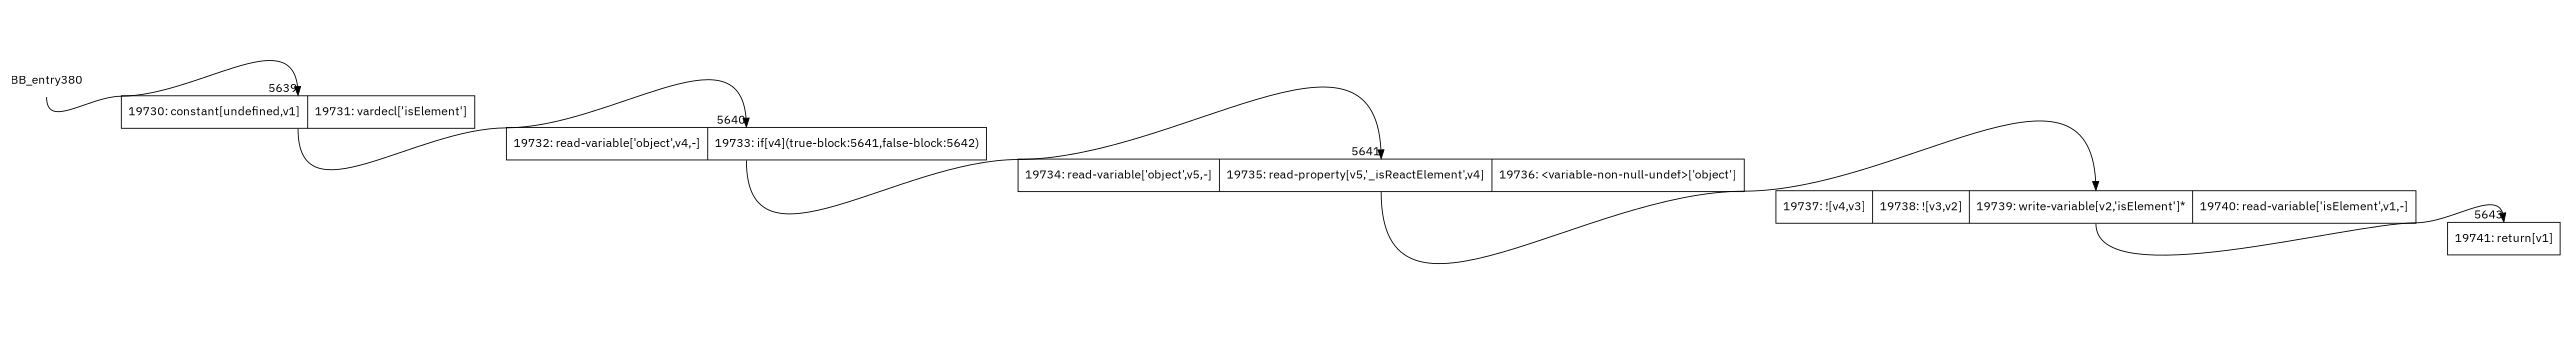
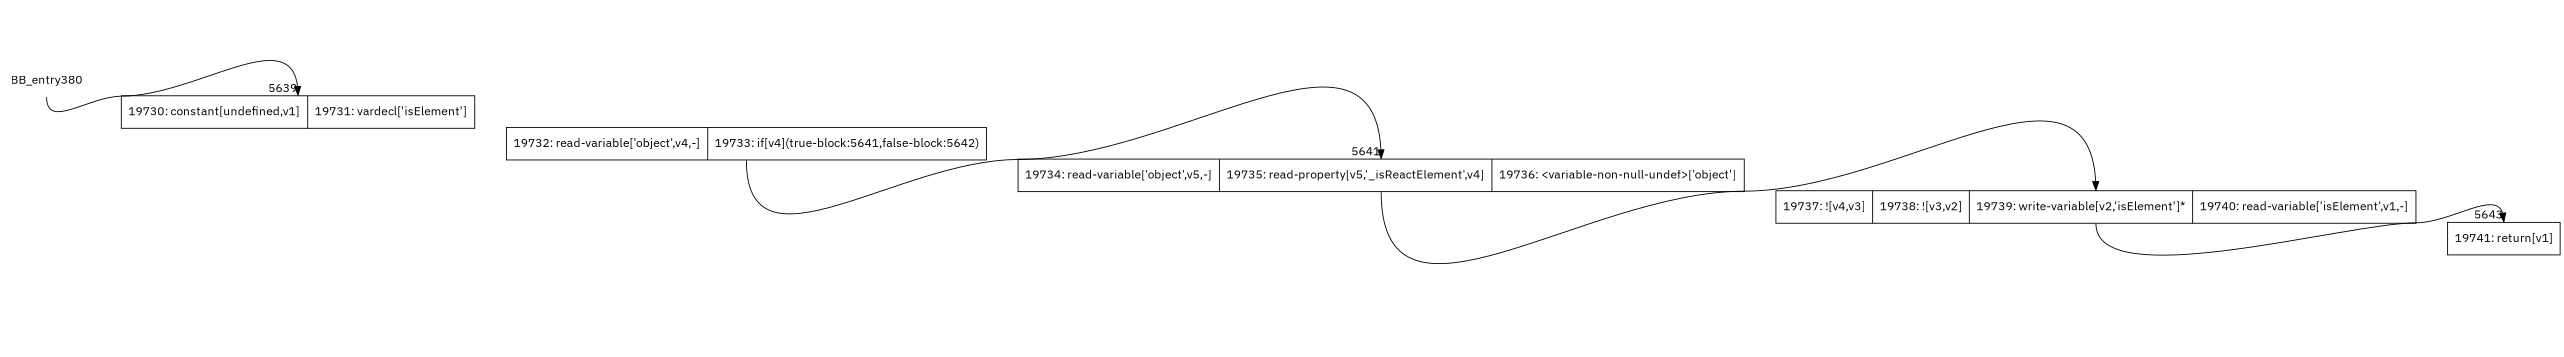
edge "19730: constant[undefined,v1]" -> "19732: read-variable['object',v4,-]": removed
